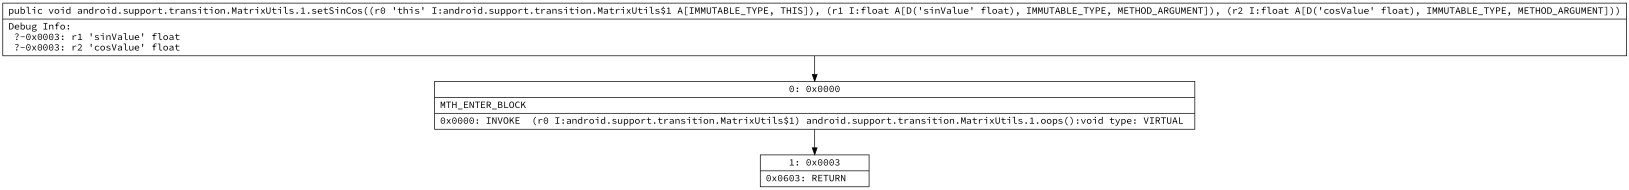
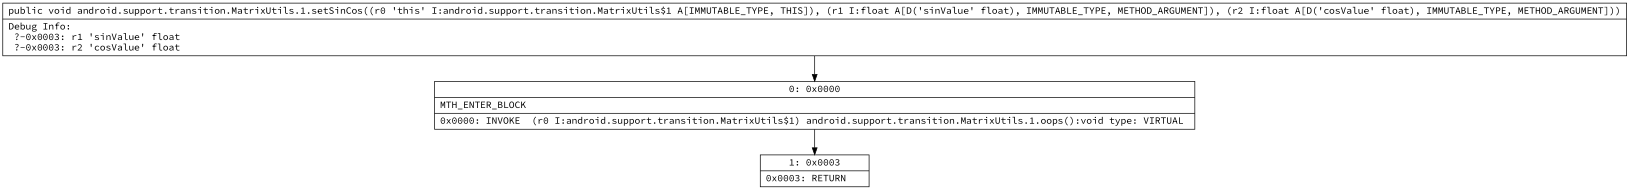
node "1: 0x0003": text "0x0603: RETURN" -> "0x0003: RETURN"
